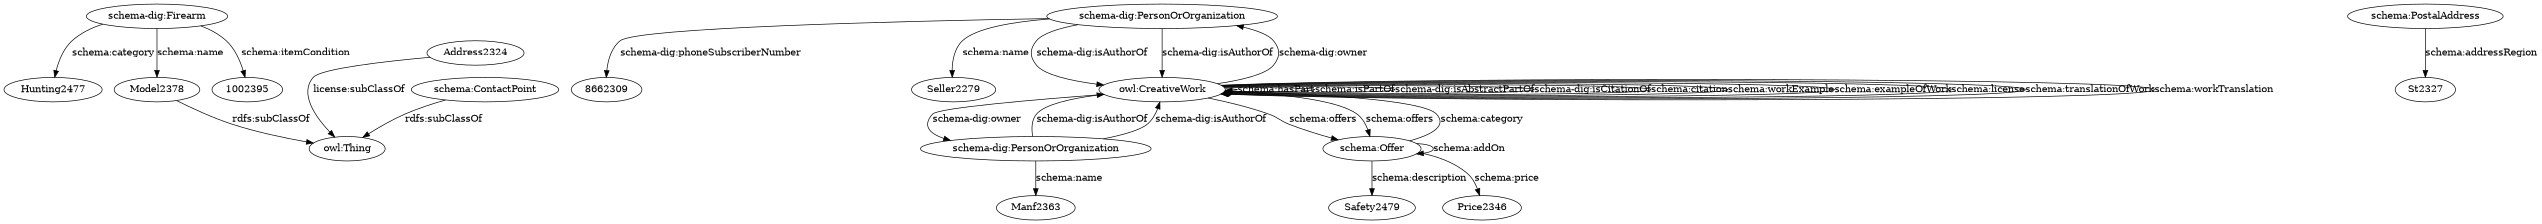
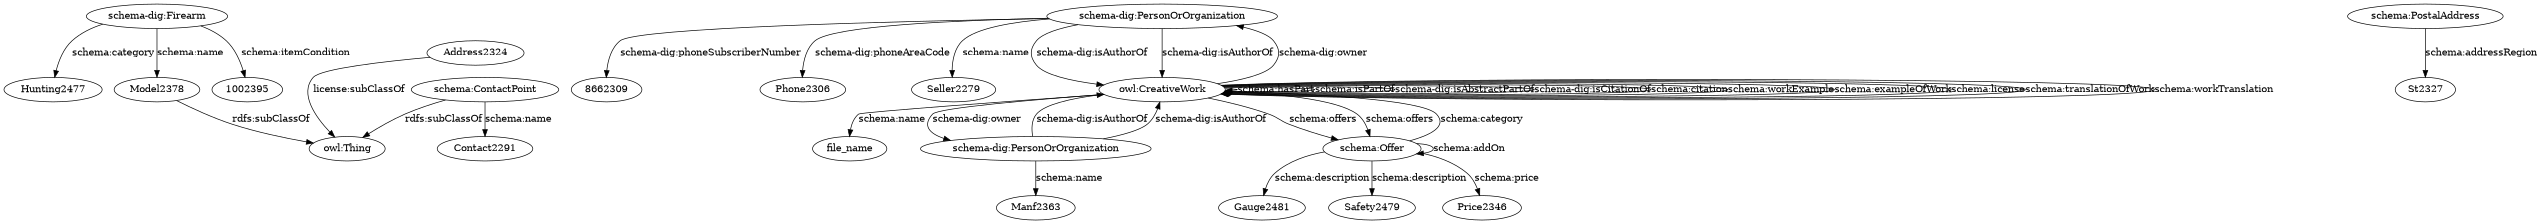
node "Phone2306": added
node "Contact2291": added
node "file_name": added
node "Gauge2481": added
